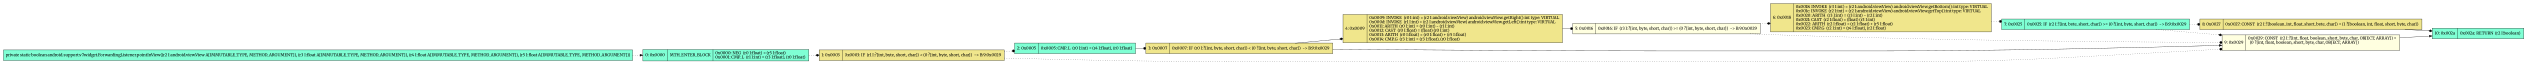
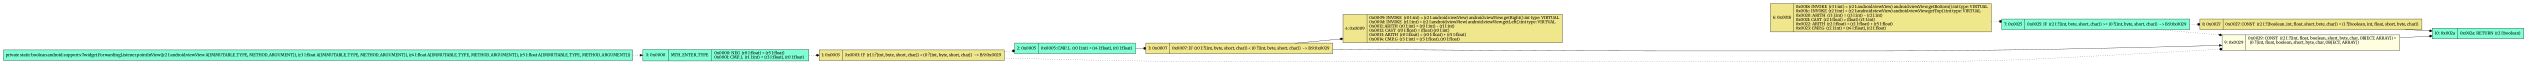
node "5: 0x0016": removed
edge "9: 0x0029" -> "10: 0x002a": arrowhead normal -> diamond
node "0: 0x0000": text "MTH_ENTER_BLOCK" -> "MTH_ENTER_TYPE"
